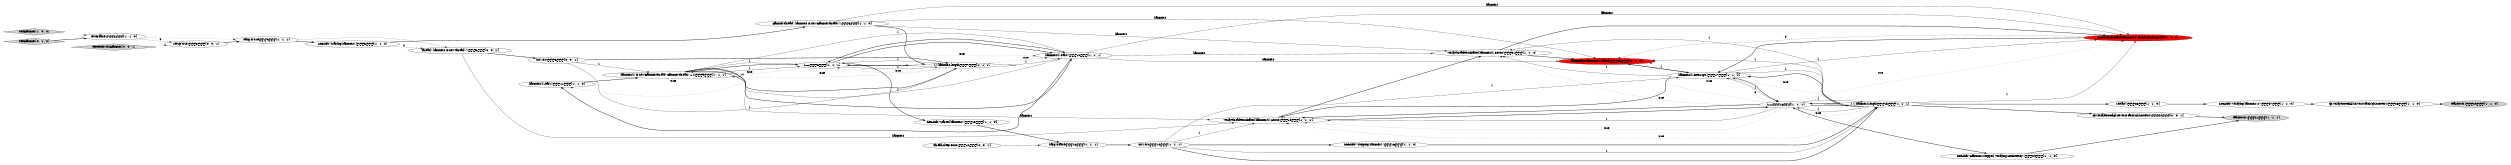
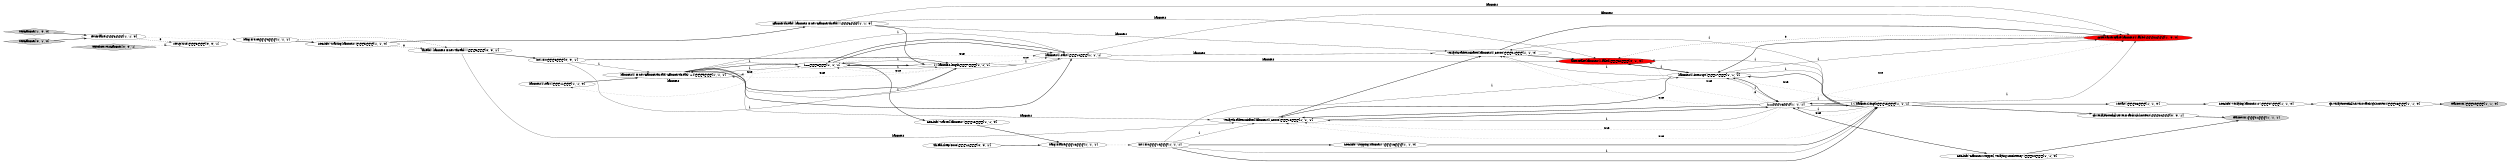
edge "testHammer['1', '0', '0']" -> "setUp(false)@@@3@@@['1', '1', '0']": style dotted -> bold
edge "setUp(true)@@@3@@@['0', '0', '1']" -> "bang = true@@@4@@@['1', '1', '1']": removed
edge "i++@@@8@@@['1', '1', '1']" -> "hammers(i(.start()@@@11@@@['1', '1', '0']": label "true" -> "hammers"
edge "hammers(i(.start()@@@10@@@['1', '1', '1']" -> "hammers(i(.start()@@@11@@@['1', '1', '0']": removed
edge "Thread.sleep(5000)@@@12@@@['0', '0', '1']" -> "bang = false@@@13@@@['1', '1', '1']": style solid -> bold
edge "bang = false@@@13@@@['1', '1', '1']" -> "int i = 0@@@14@@@['1', '1', '1']": style bold -> dotted
